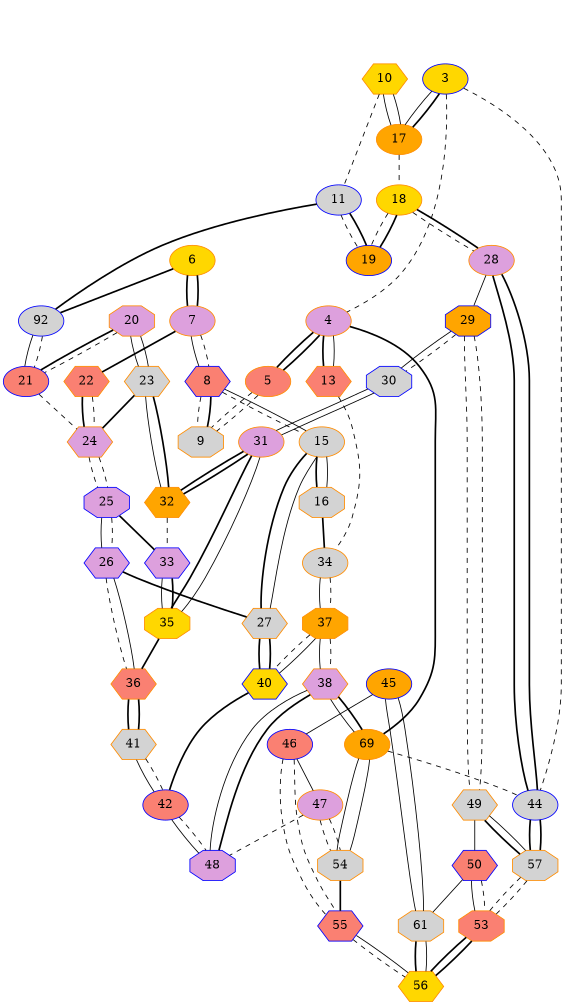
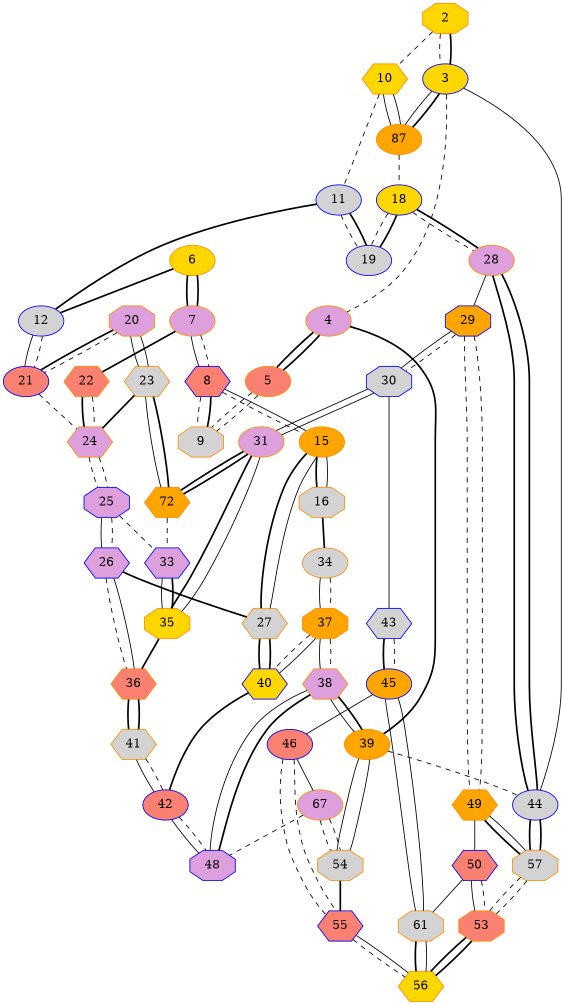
node "2": added
node "17": label "17" -> "87"
node "18": color darkorange -> blue
node "19": fillcolor orange -> lightgrey
node "92": label "92" -> "12"
node "13": removed
edge "3" -- "44": style dashed -> solid
node "15": fillcolor lightgrey -> orange
node "32": label "32" -> "72"
edge "25" -- "33": style bold -> dashed
node "43": added
node "69": label "69" -> "39"
node "47": label "47" -> "67"
node "49": fillcolor lightgrey -> orange
